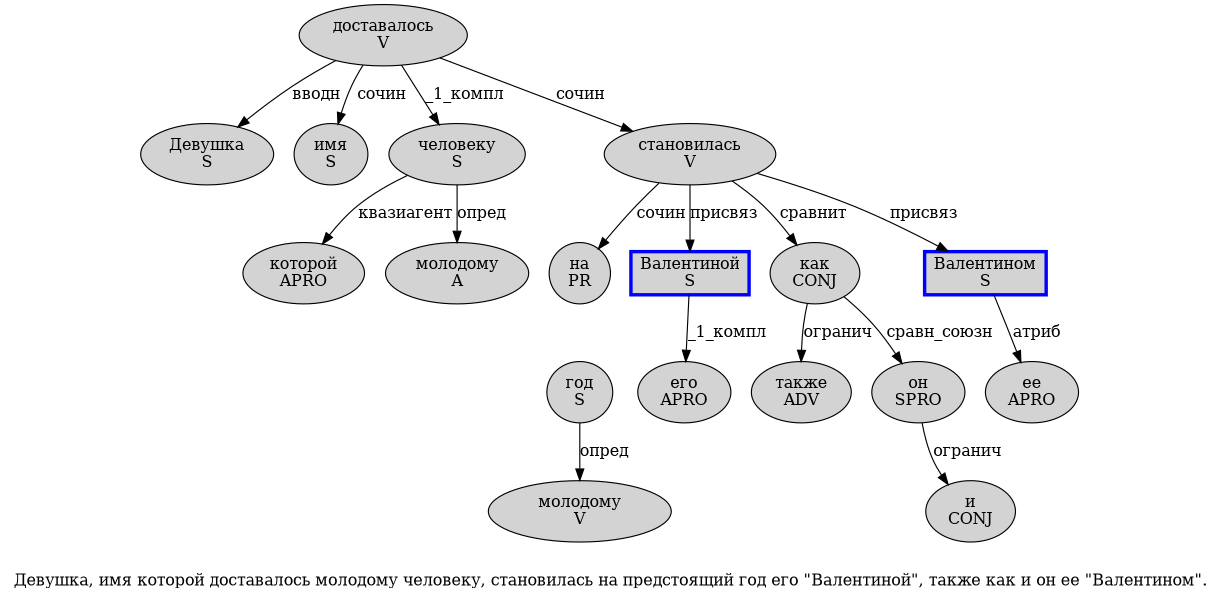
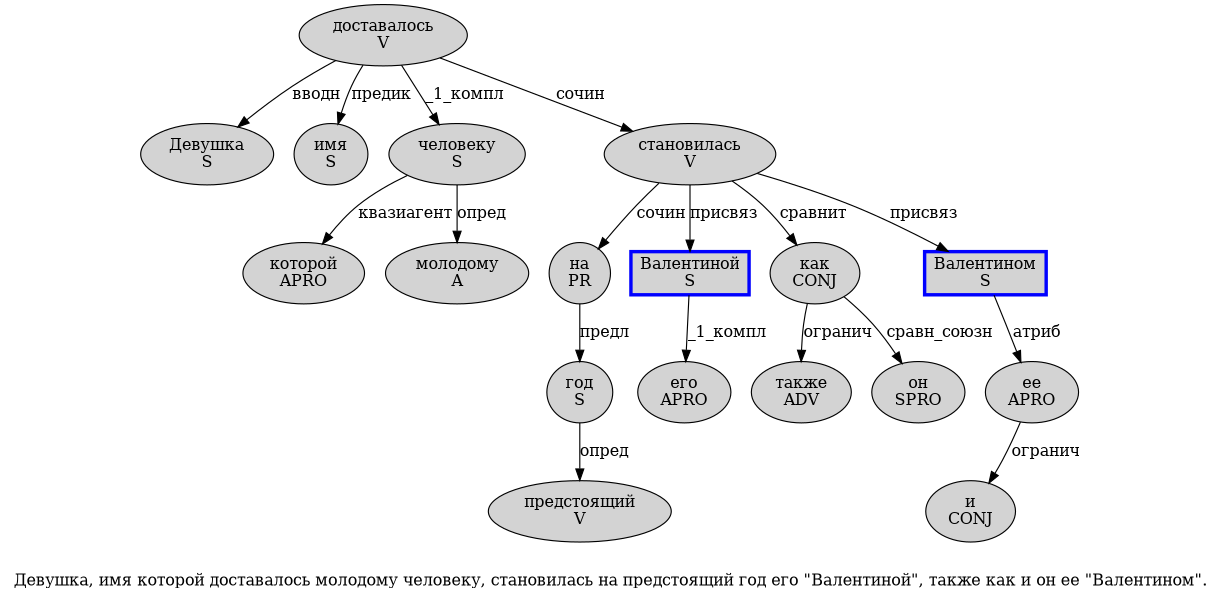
edge "доставалось V" -> "имя S": label "сочин" -> "предик"
edge "на PR" -> "год S": added, label "предл"
edge "он SPRO" -> "и CONJ": now "ее APRO" -> "и CONJ"
node "молодому V": label "молодому V" -> "предстоящий V"
